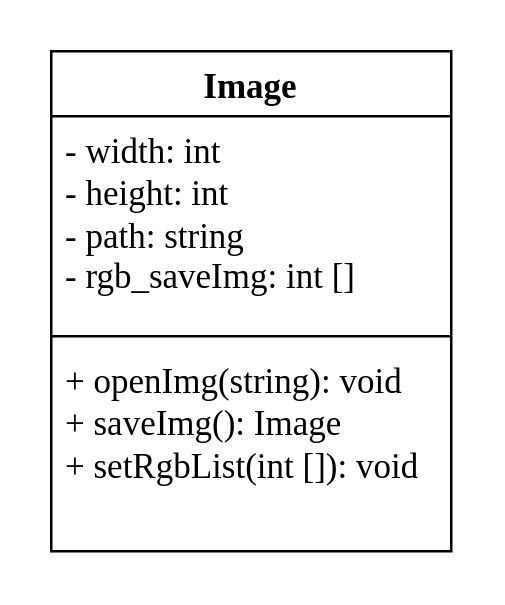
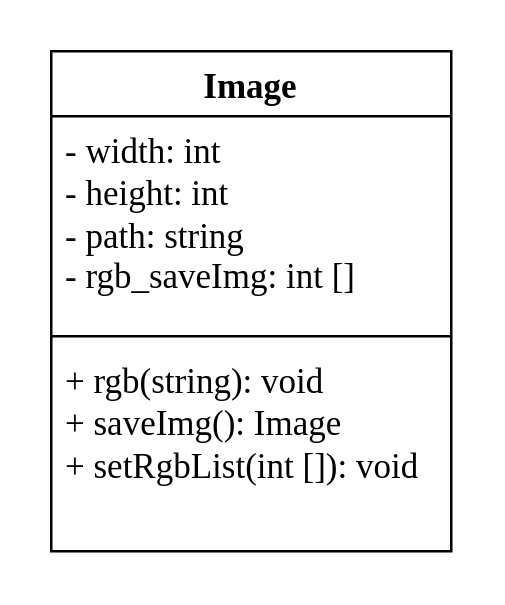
node "+ openImg(string): void+ saveImg(): Image+ setRgbList(int []): void": label "+ openImg(string): void+ saveImg(): Image+ setRgbList(int []): void" -> "+ rgb(string): void+ saveImg(): Image+ setRgbList(int []): void"
